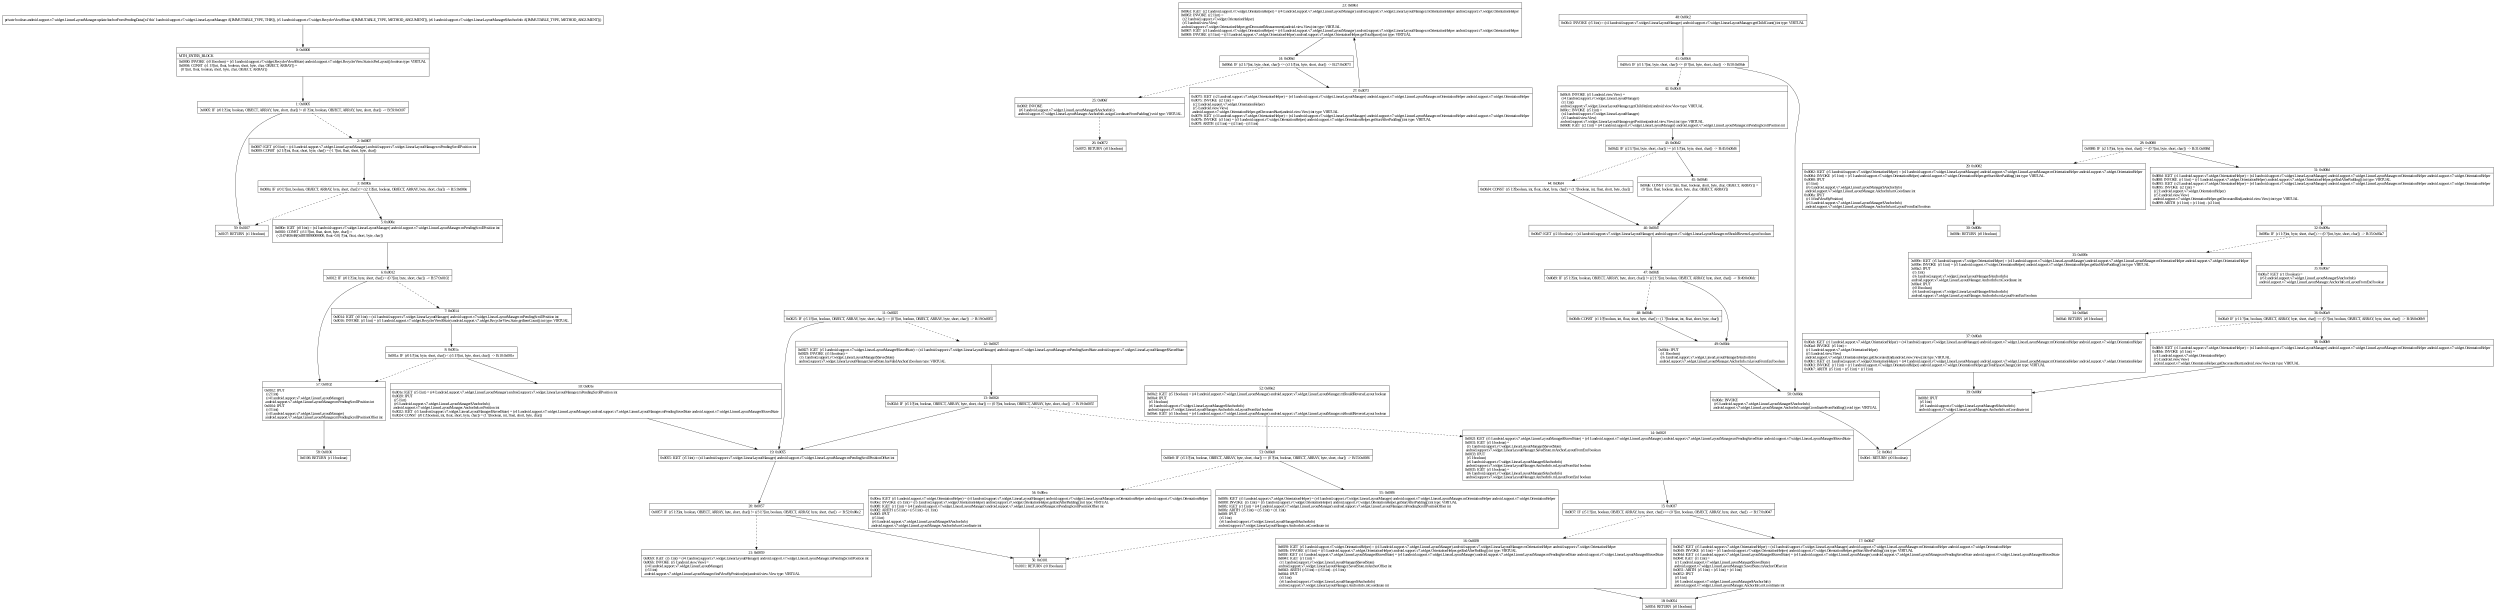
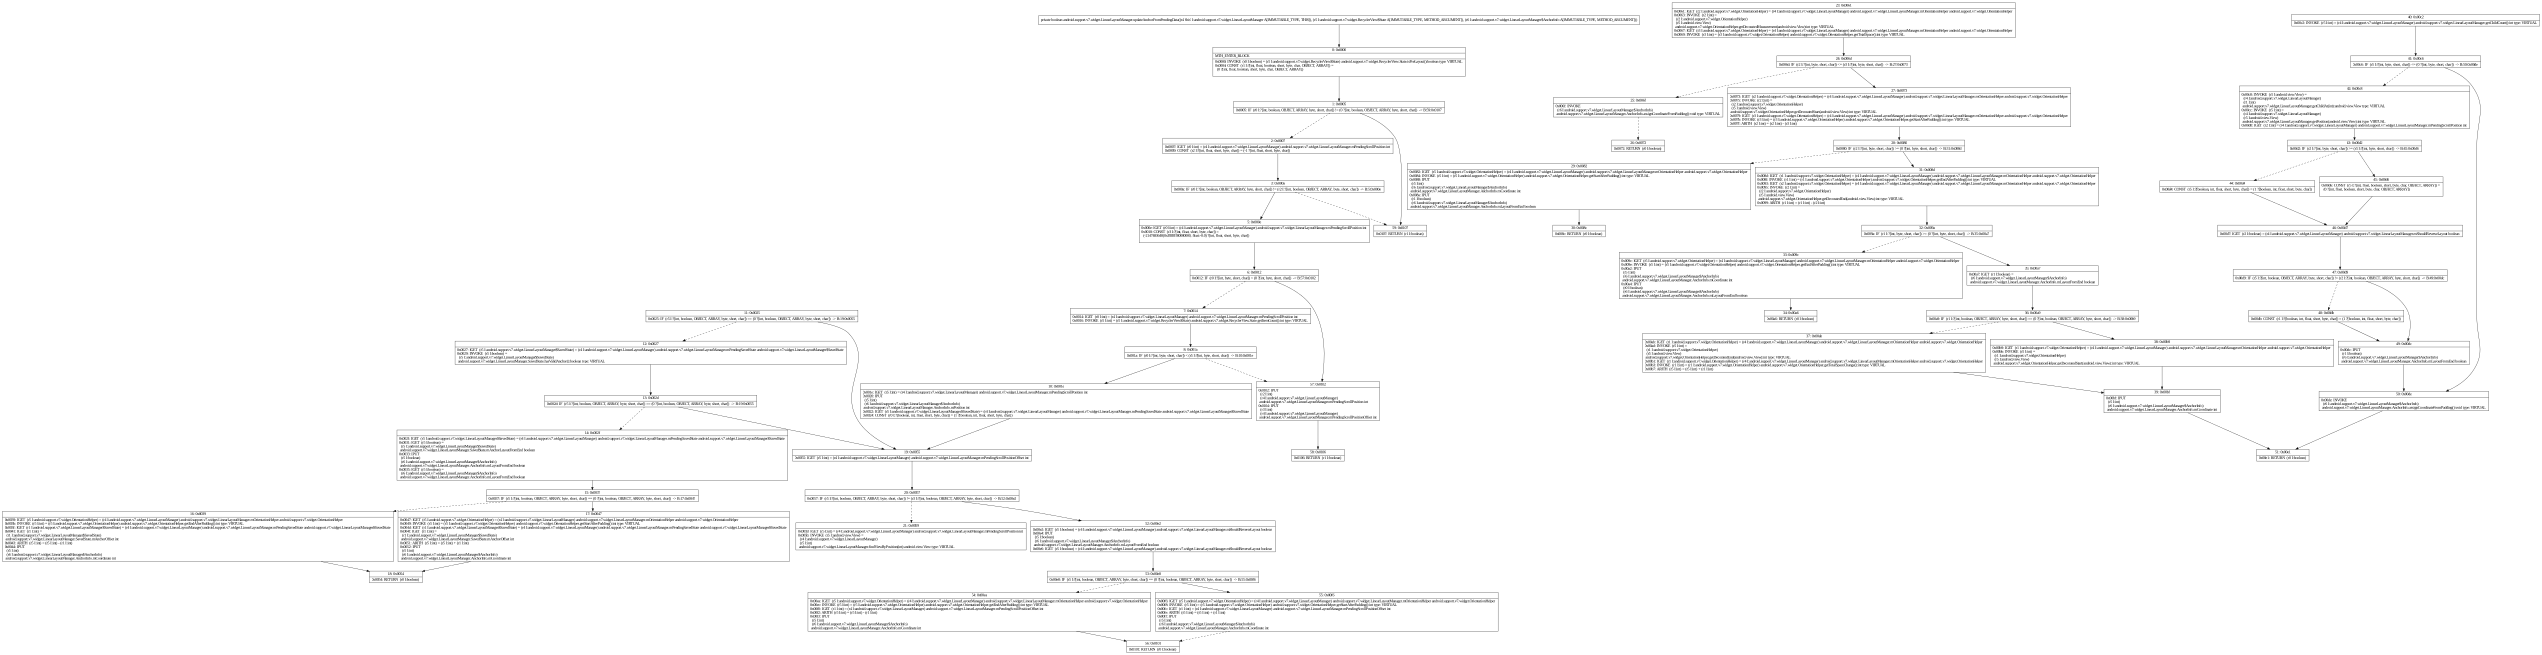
edge "27: 0x0073" -> "23: 0x0061": now "27: 0x0073" -> "28: 0x0080"
node "29: 0x0082": text "(r1 I:findViewByPosition)" -> "(r1 I:boolean)"
edge "20: 0x0057" -> "56: 0x0101": now "20: 0x0057" -> "52: 0x00e2"
